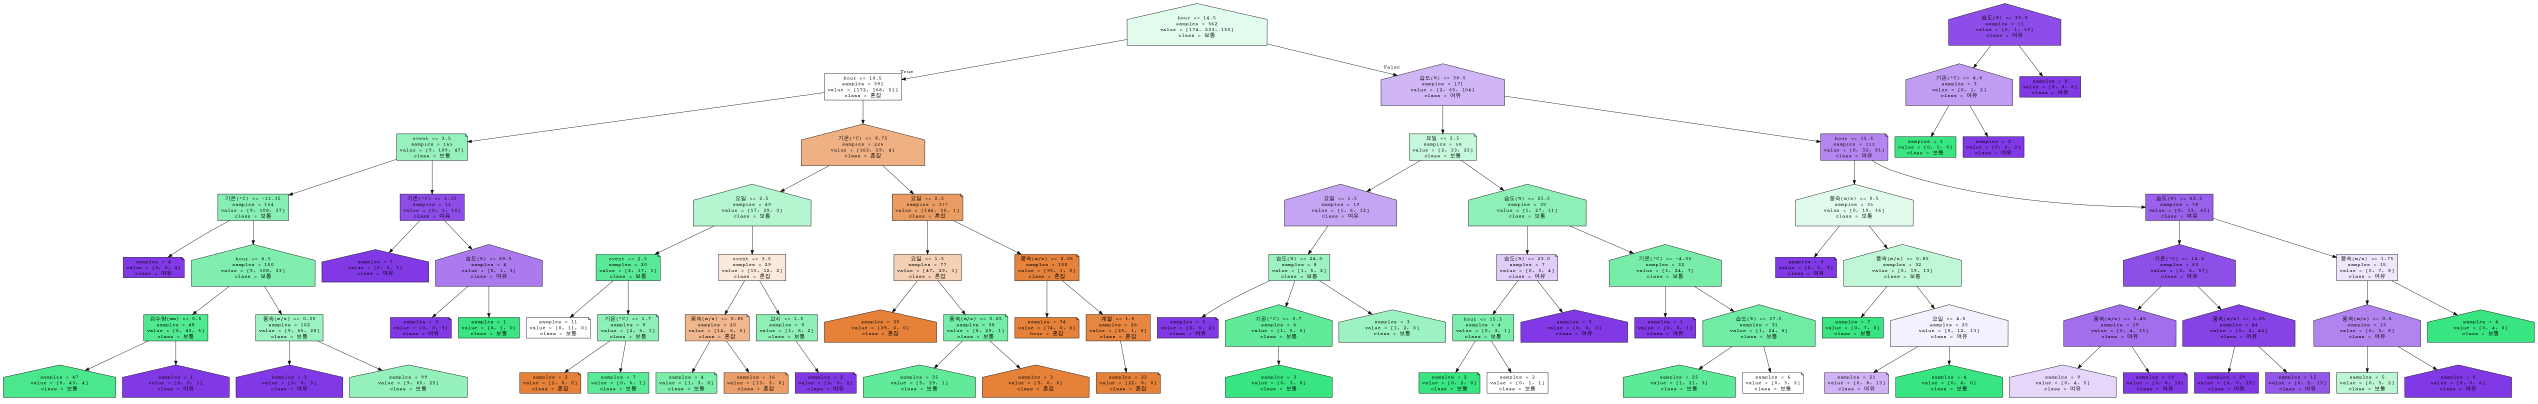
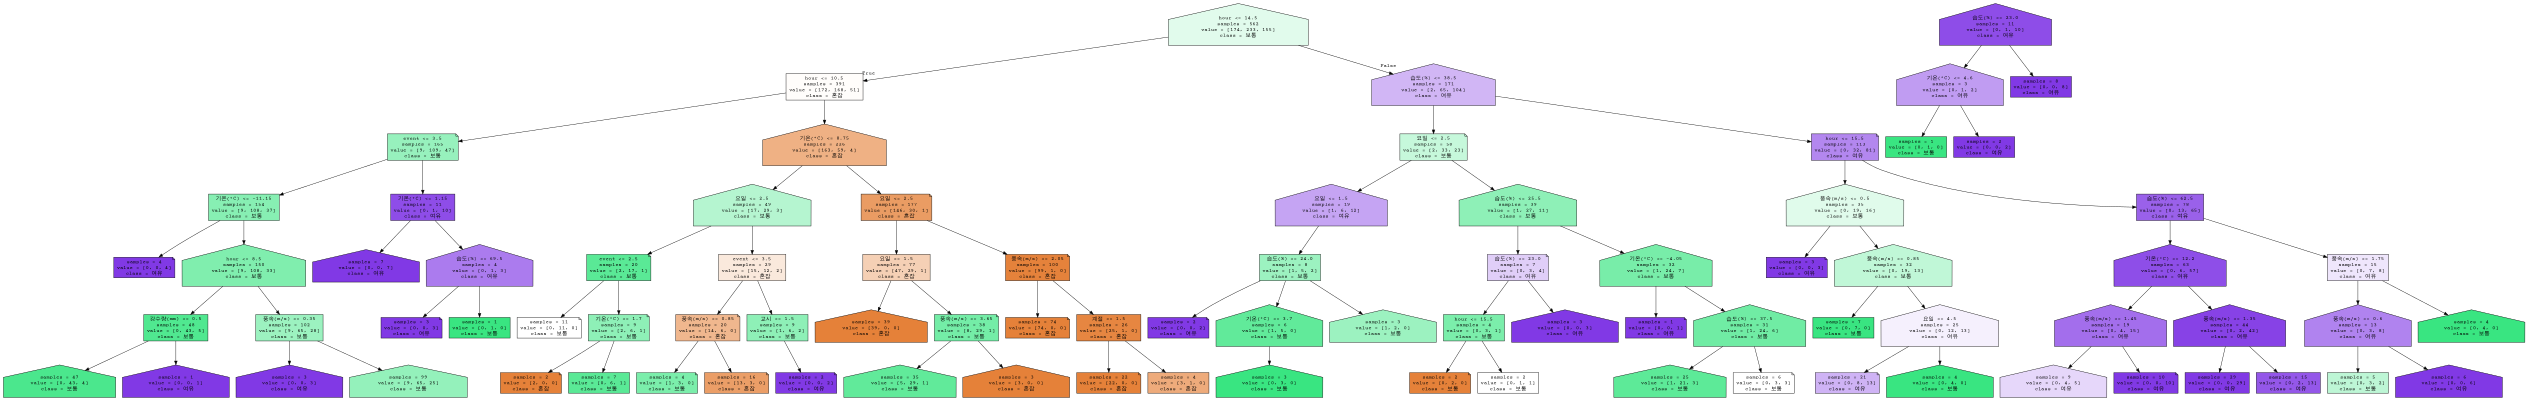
node "samples = 74 value = [74, 0, 0] hour = 혼잡": label "samples = 74 value = [74, 0, 0] hour = 혼잡" -> "samples = 74 value = [74, 0, 0] class = 혼잡"
node "samples = 4 value = [3, 1, 0] class = 혼잡": added
node "samples = 2 value = [0, 2, 0] class = 보통": fillcolor #39e581 -> #e58139
